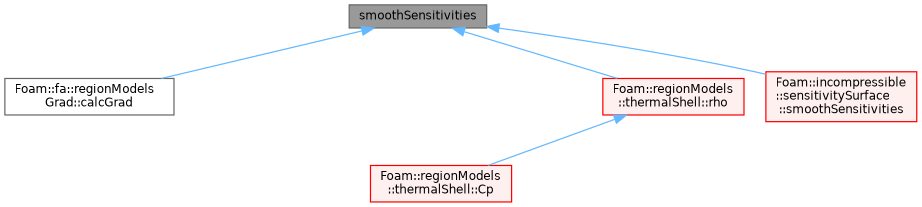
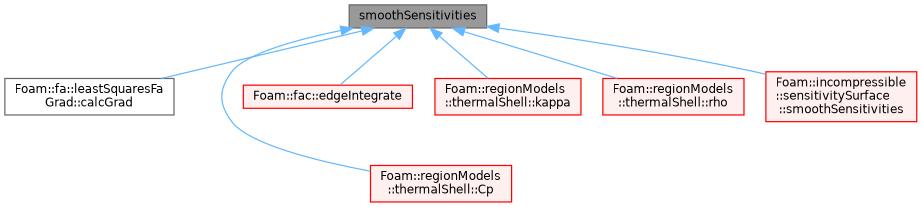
node "Foam::fa::regionModels Grad::calcGrad": label "Foam::fa::regionModels Grad::calcGrad" -> "Foam::fa::leastSquaresFa Grad::calcGrad"
node "Foam::fac::edgeIntegrate": added
node "Foam::regionModels ::thermalShell::kappa": added
edge "Foam::regionModels ::thermalShell::Cp" -> "Foam::regionModels ::thermalShell::rho": now "Foam::regionModels ::thermalShell::Cp" -> "smoothSensitivities"
